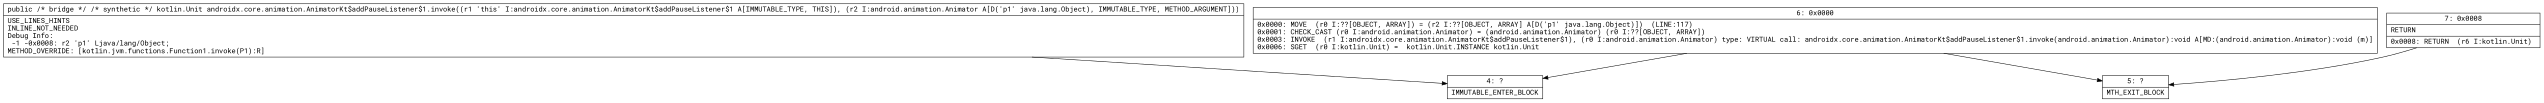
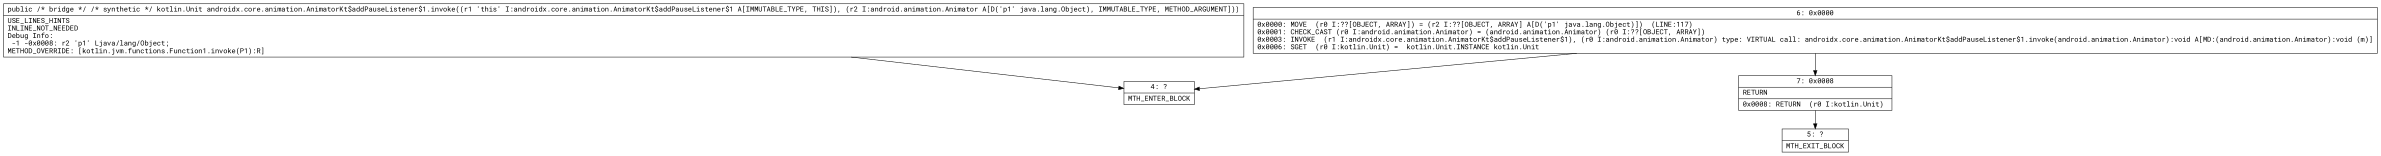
node "7: 0x0008": text "0x0008: RETURN  (r6 I:kotlin.Unit)" -> "0x0008: RETURN  (r0 I:kotlin.Unit)"
edge "6: 0x0000" -> "5: ?": now "6: 0x0000" -> "7: 0x0008"
node "4: ?": text "IMMUTABLE_ENTER_BLOCK" -> "MTH_ENTER_BLOCK"
